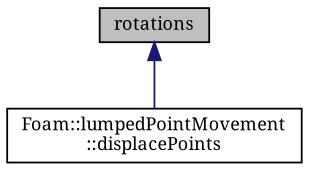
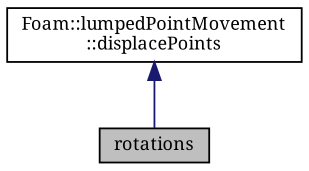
edge "Foam::lumpedPointMovement ::displacePoints" -> "rotations": reversed
